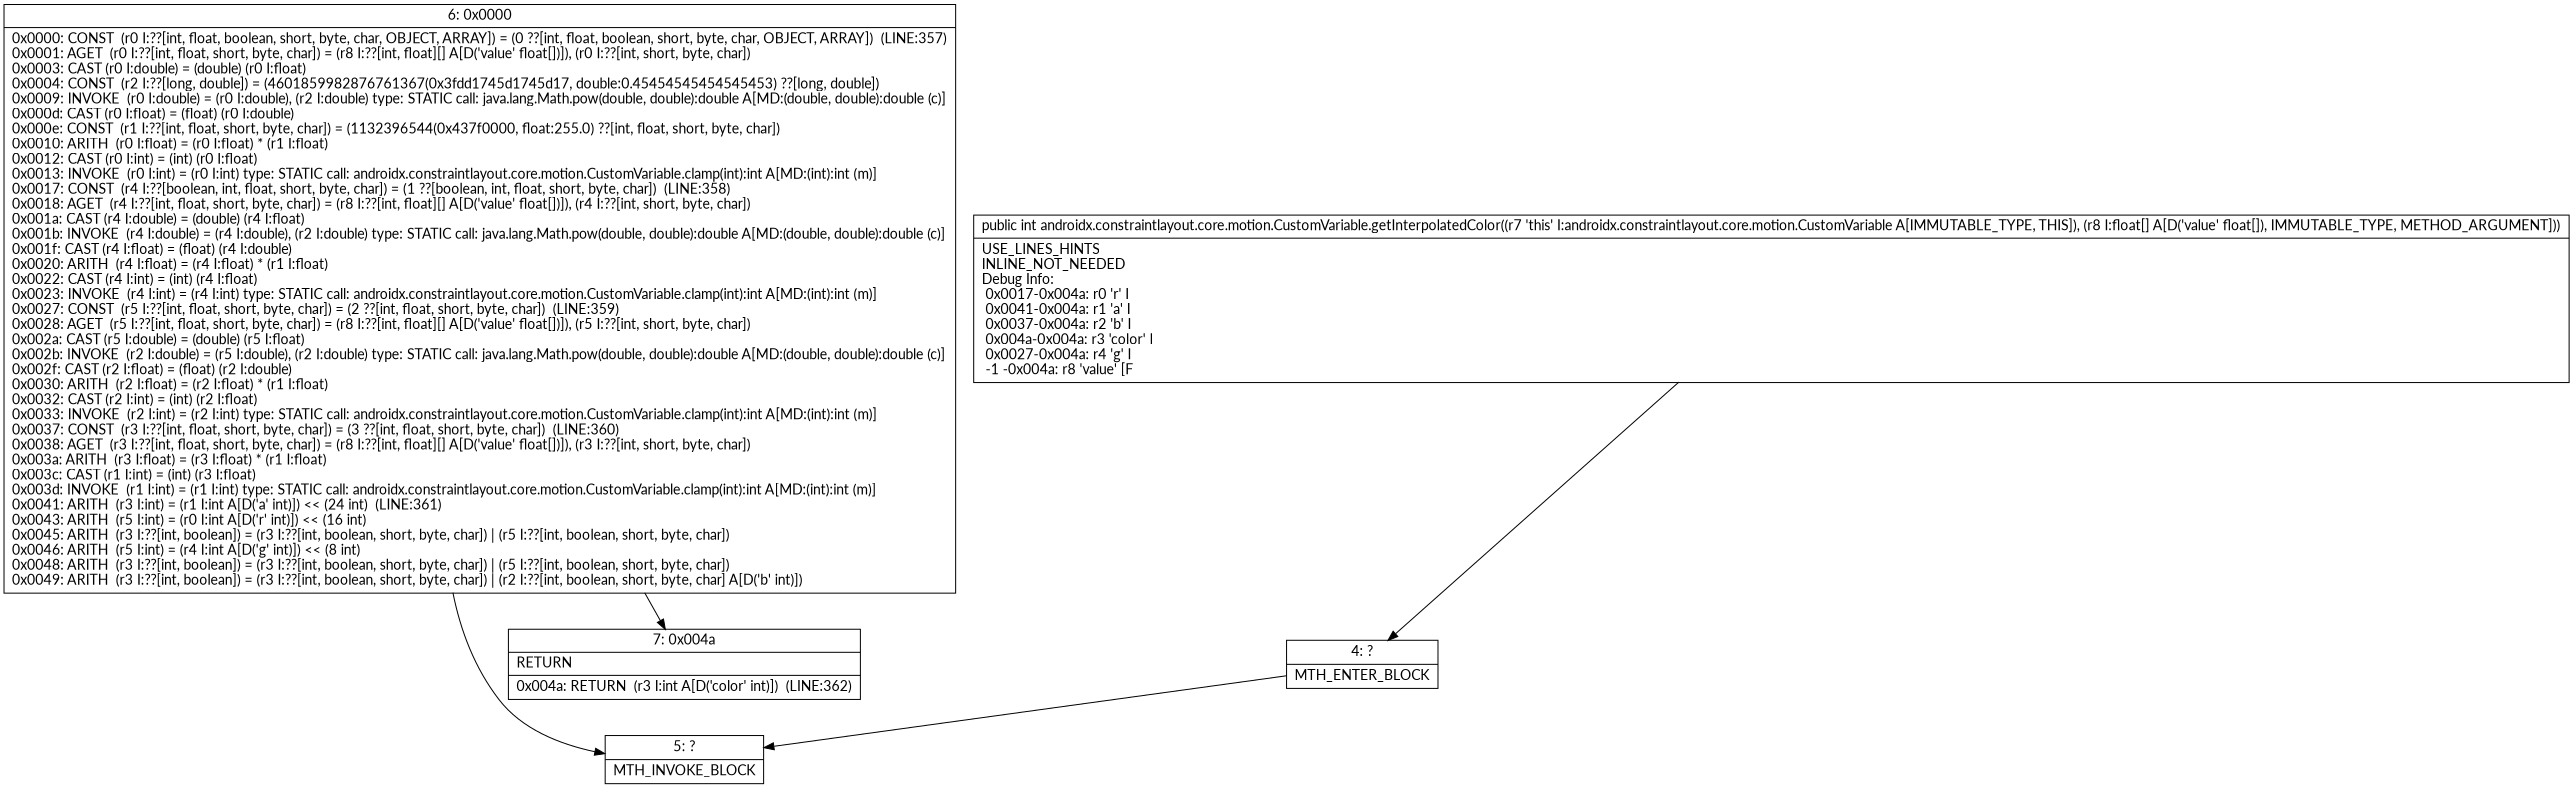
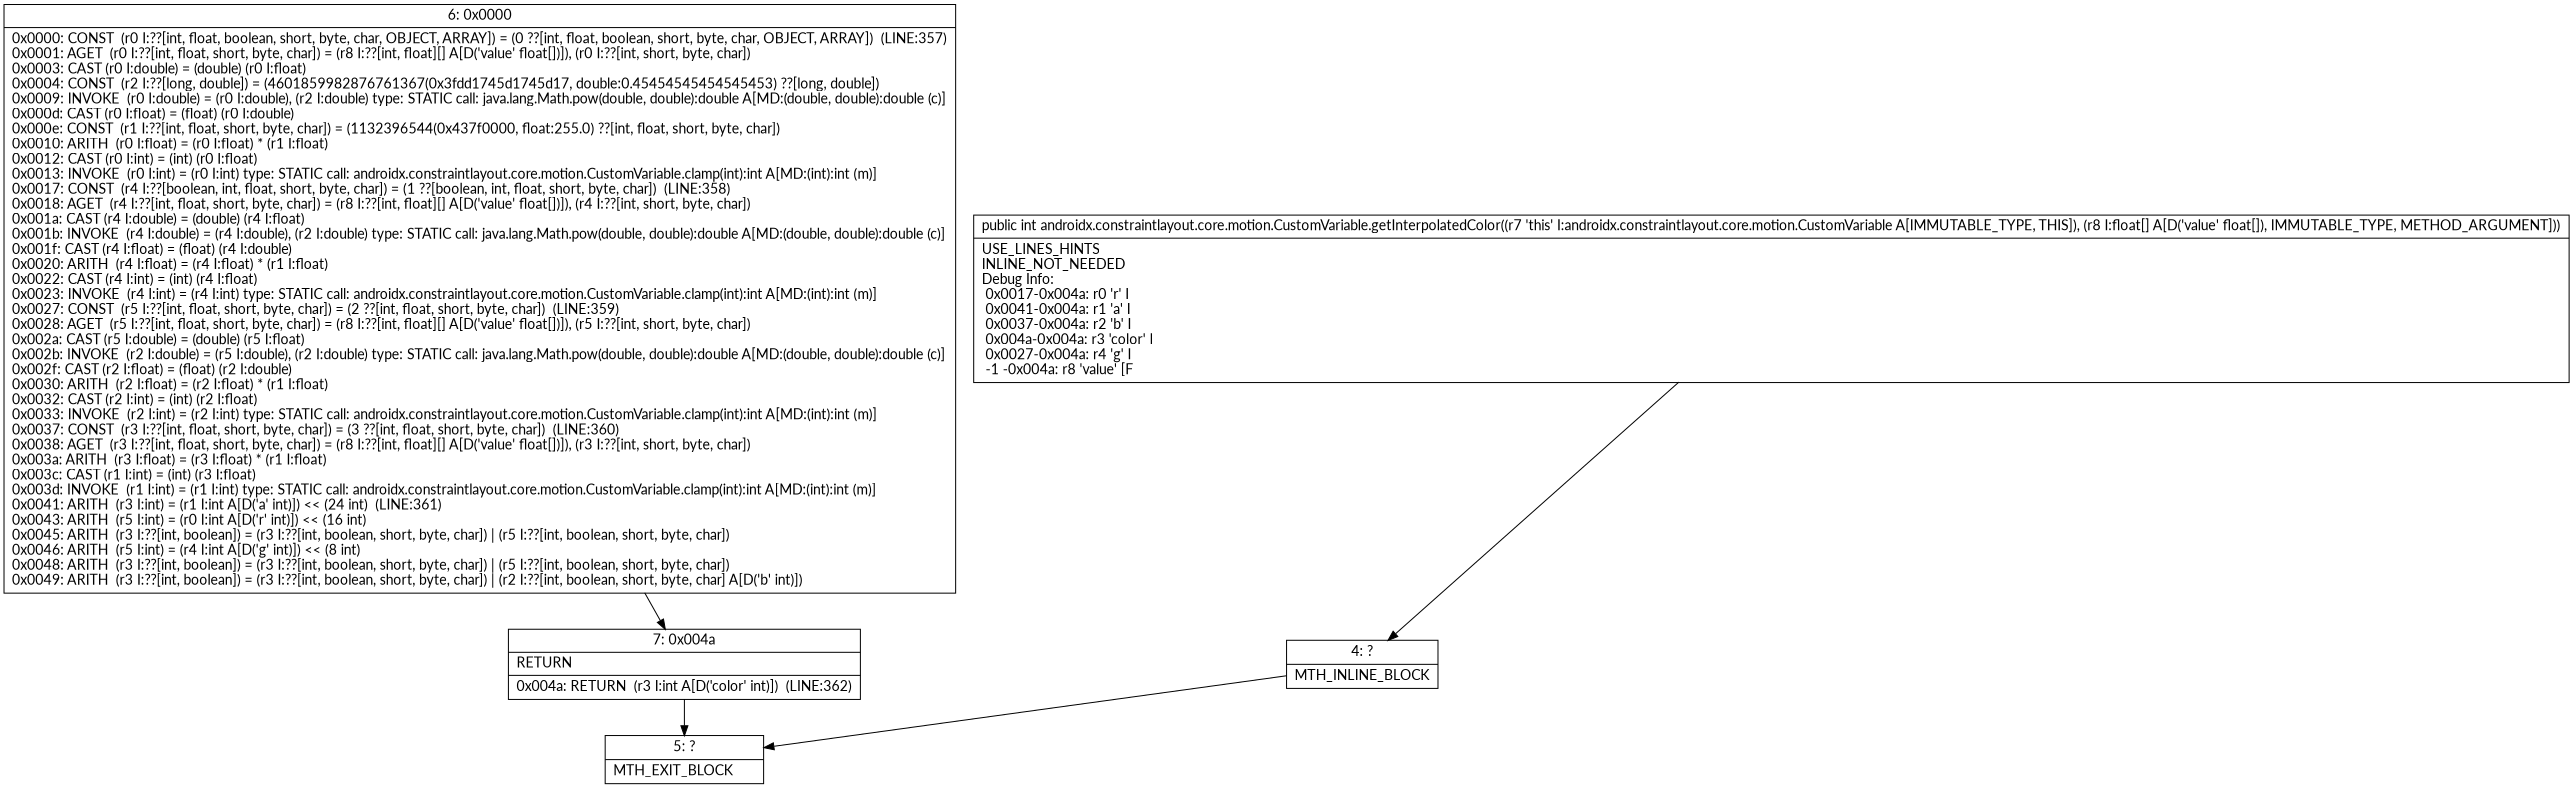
node "4: ?": text "MTH_ENTER_BLOCK" -> "MTH_INLINE_BLOCK"
edge "6: 0x0000" -> "5: ?": now "7: 0x004a" -> "5: ?"
node "5: ?": text "MTH_INVOKE_BLOCK" -> "MTH_EXIT_BLOCK"
